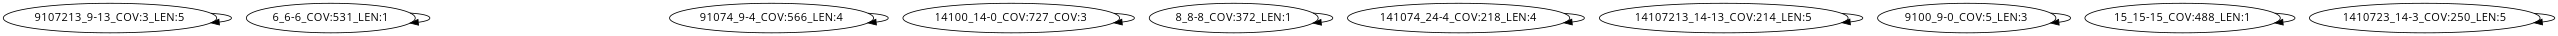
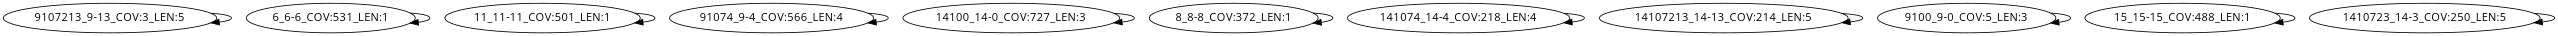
node "11_11-11_COV:501_LEN:1": added
node "14100_14-0_COV:727_COV:3": label "14100_14-0_COV:727_COV:3" -> "14100_14-0_COV:727_LEN:3"
node "141074_24-4_COV:218_LEN:4": label "141074_24-4_COV:218_LEN:4" -> "141074_14-4_COV:218_LEN:4"
